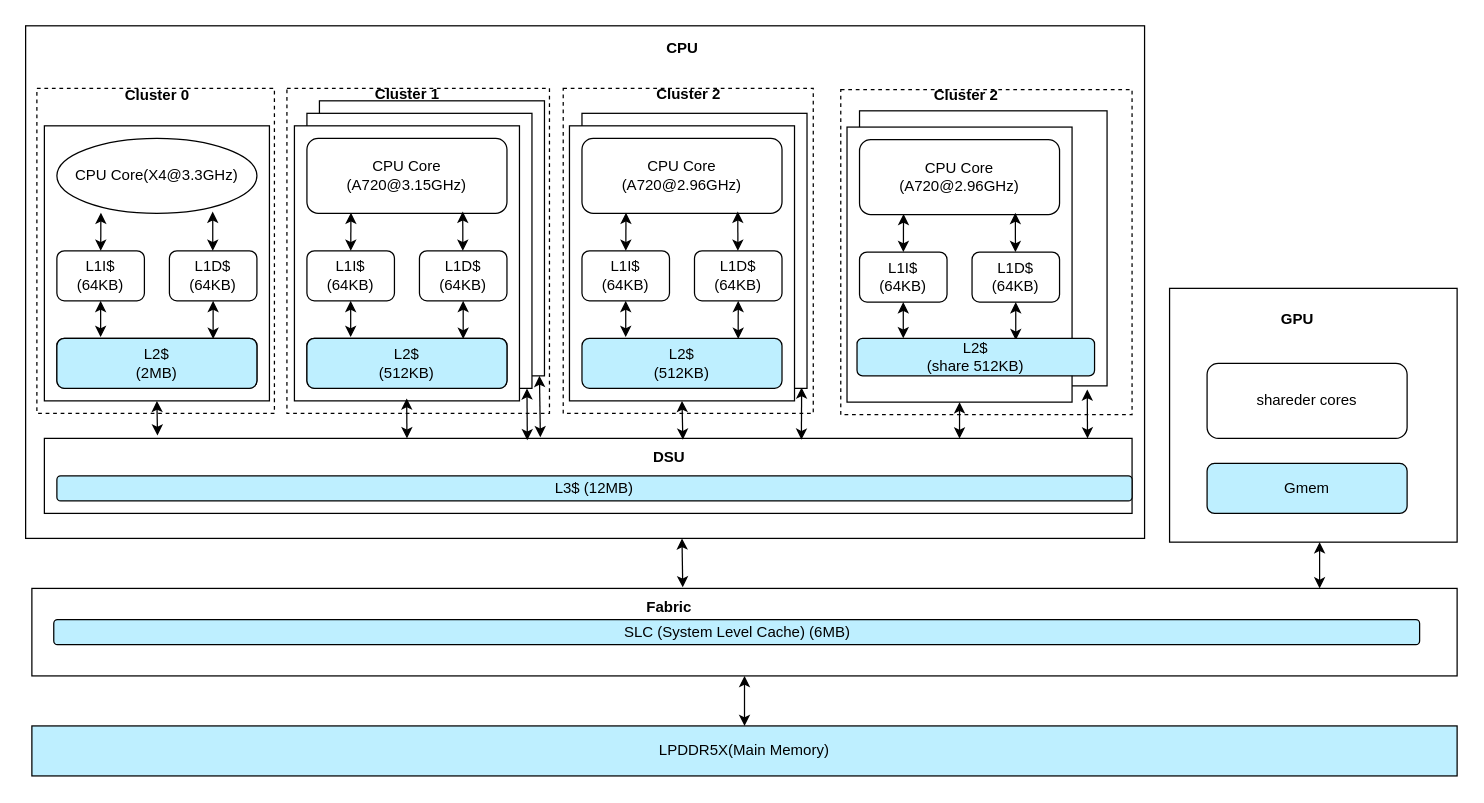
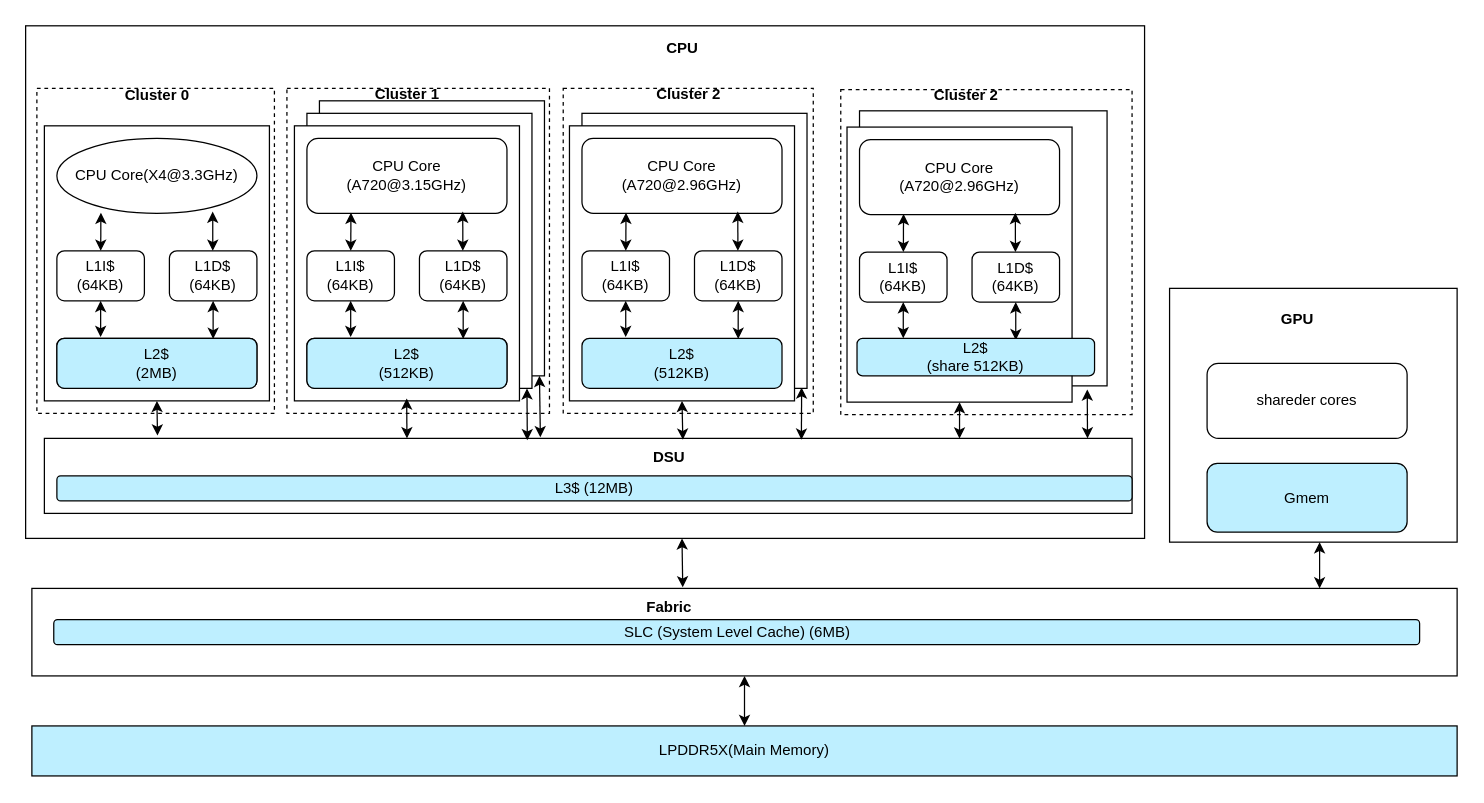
node "Gmem": size 200x50 -> 200x69
